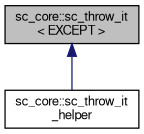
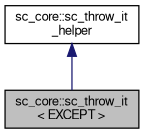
edge "sc_core::sc_throw_it _helper" -> "sc_core::sc_throw_it < EXCEPT >": reversed
